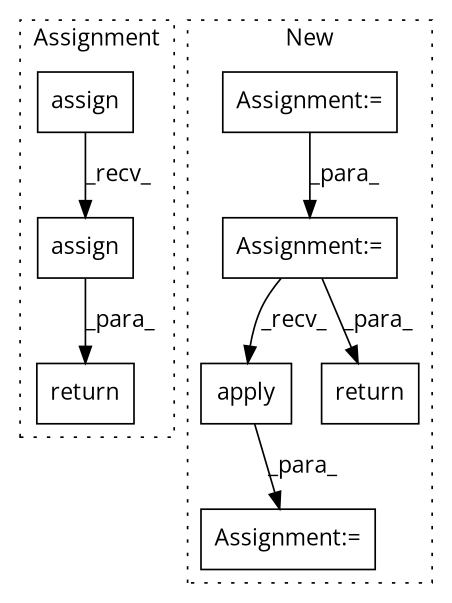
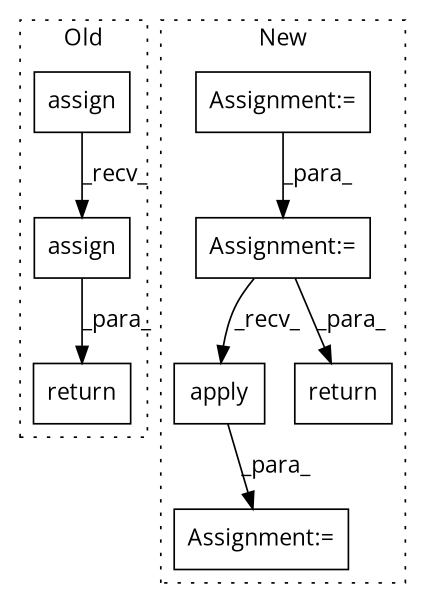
cluster "Assignment": label "Assignment" -> "Old"
